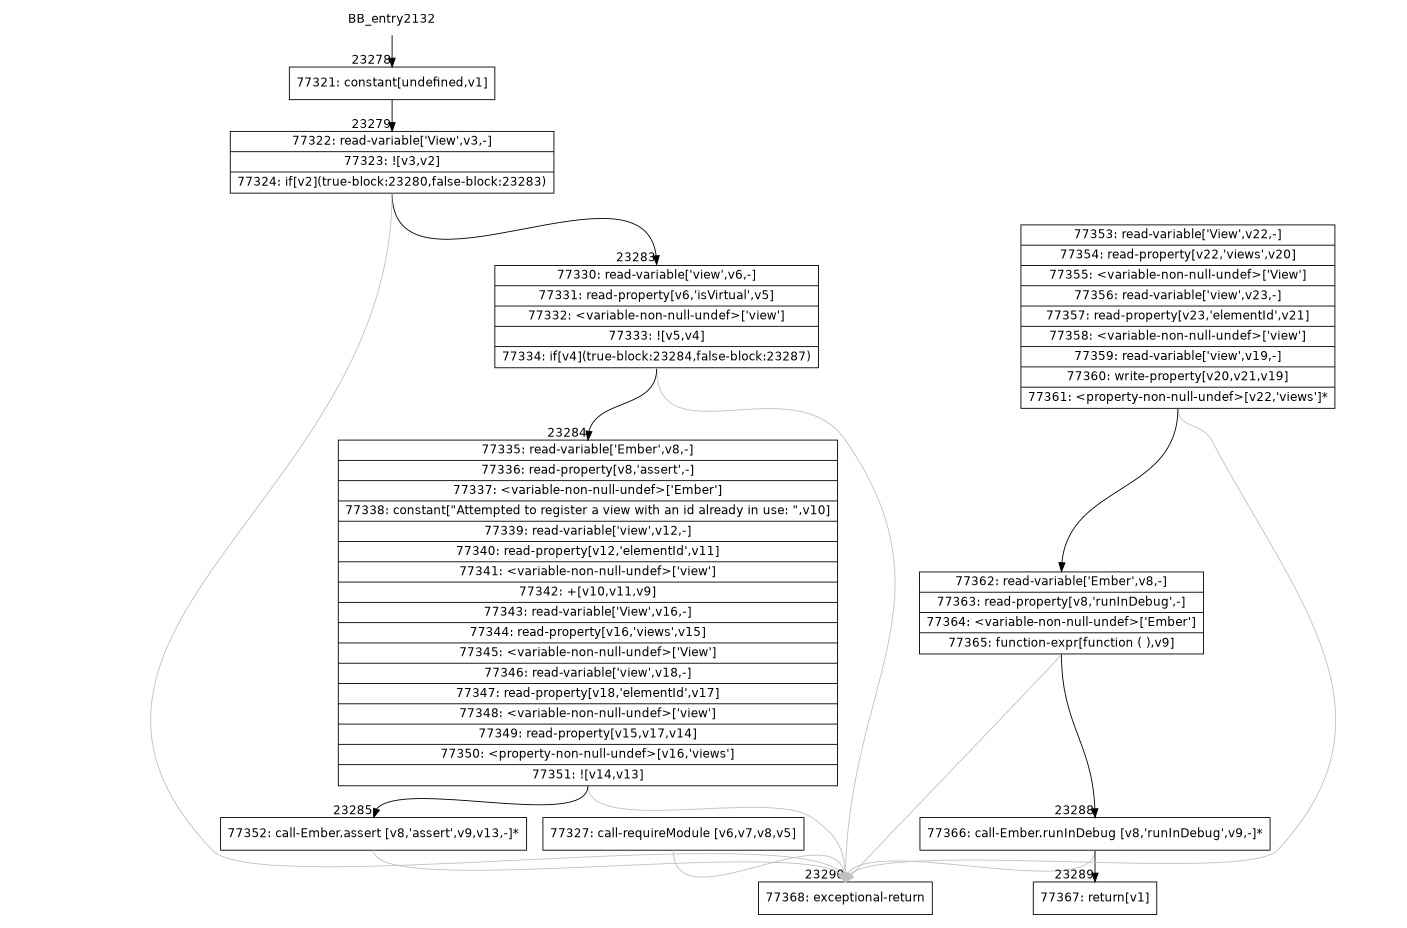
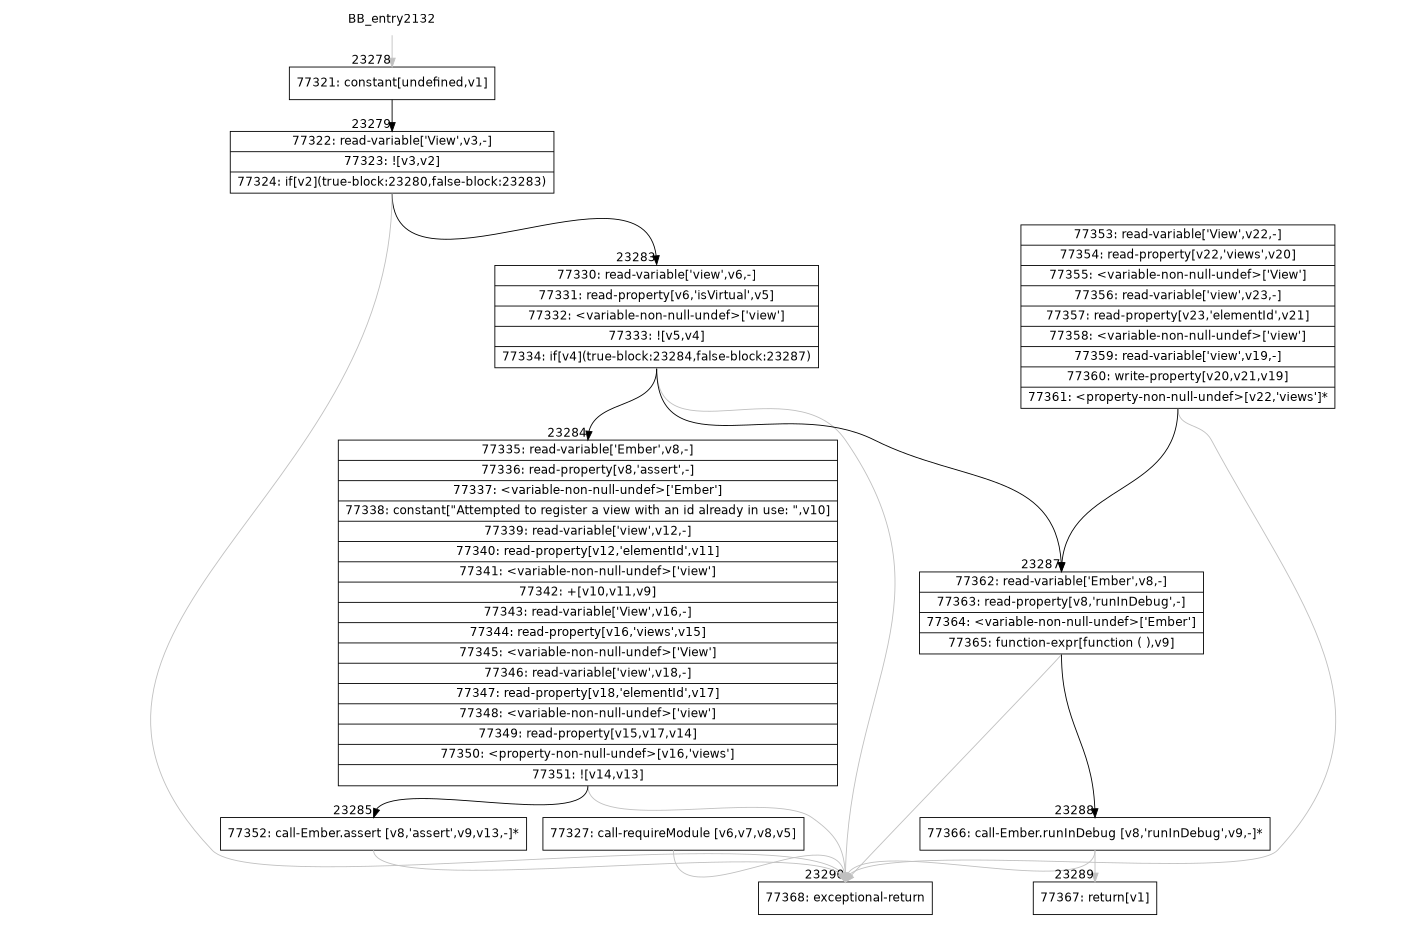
edge "BB_entry2132" -> "77321: constant[undefined,v1]": color black -> gray
edge "77330: read-variable['view',v6,-]" -> "77362: read-variable['Ember',v8,-]": added
edge "77366: call-Ember.runInDebug [v8,'runInDebug',v9,-]*" -> "77367: return[v1]": color black -> gray
